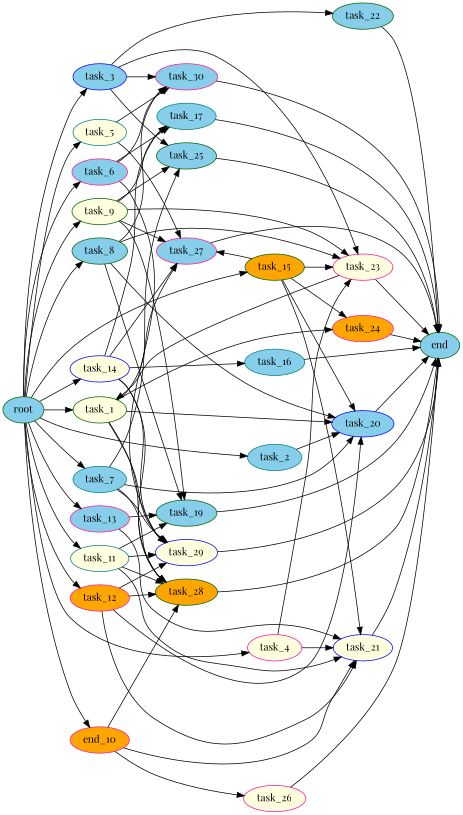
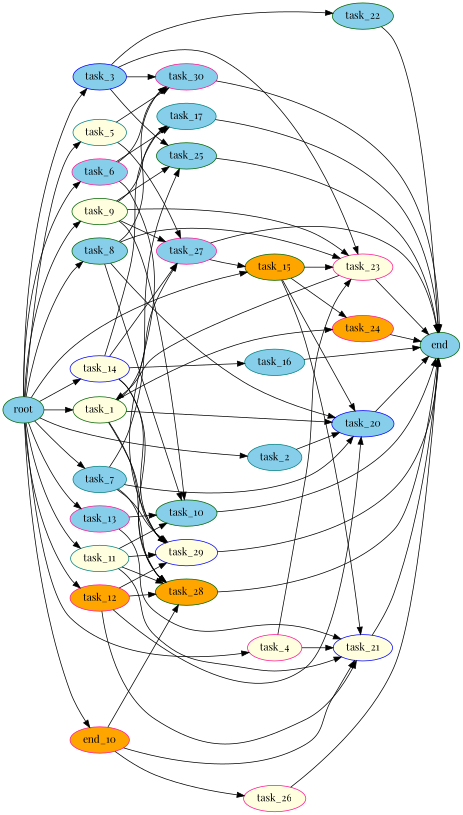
edge "task_15" -> "task_27": reversed
node "task_19": label "task_19" -> "task_10"
